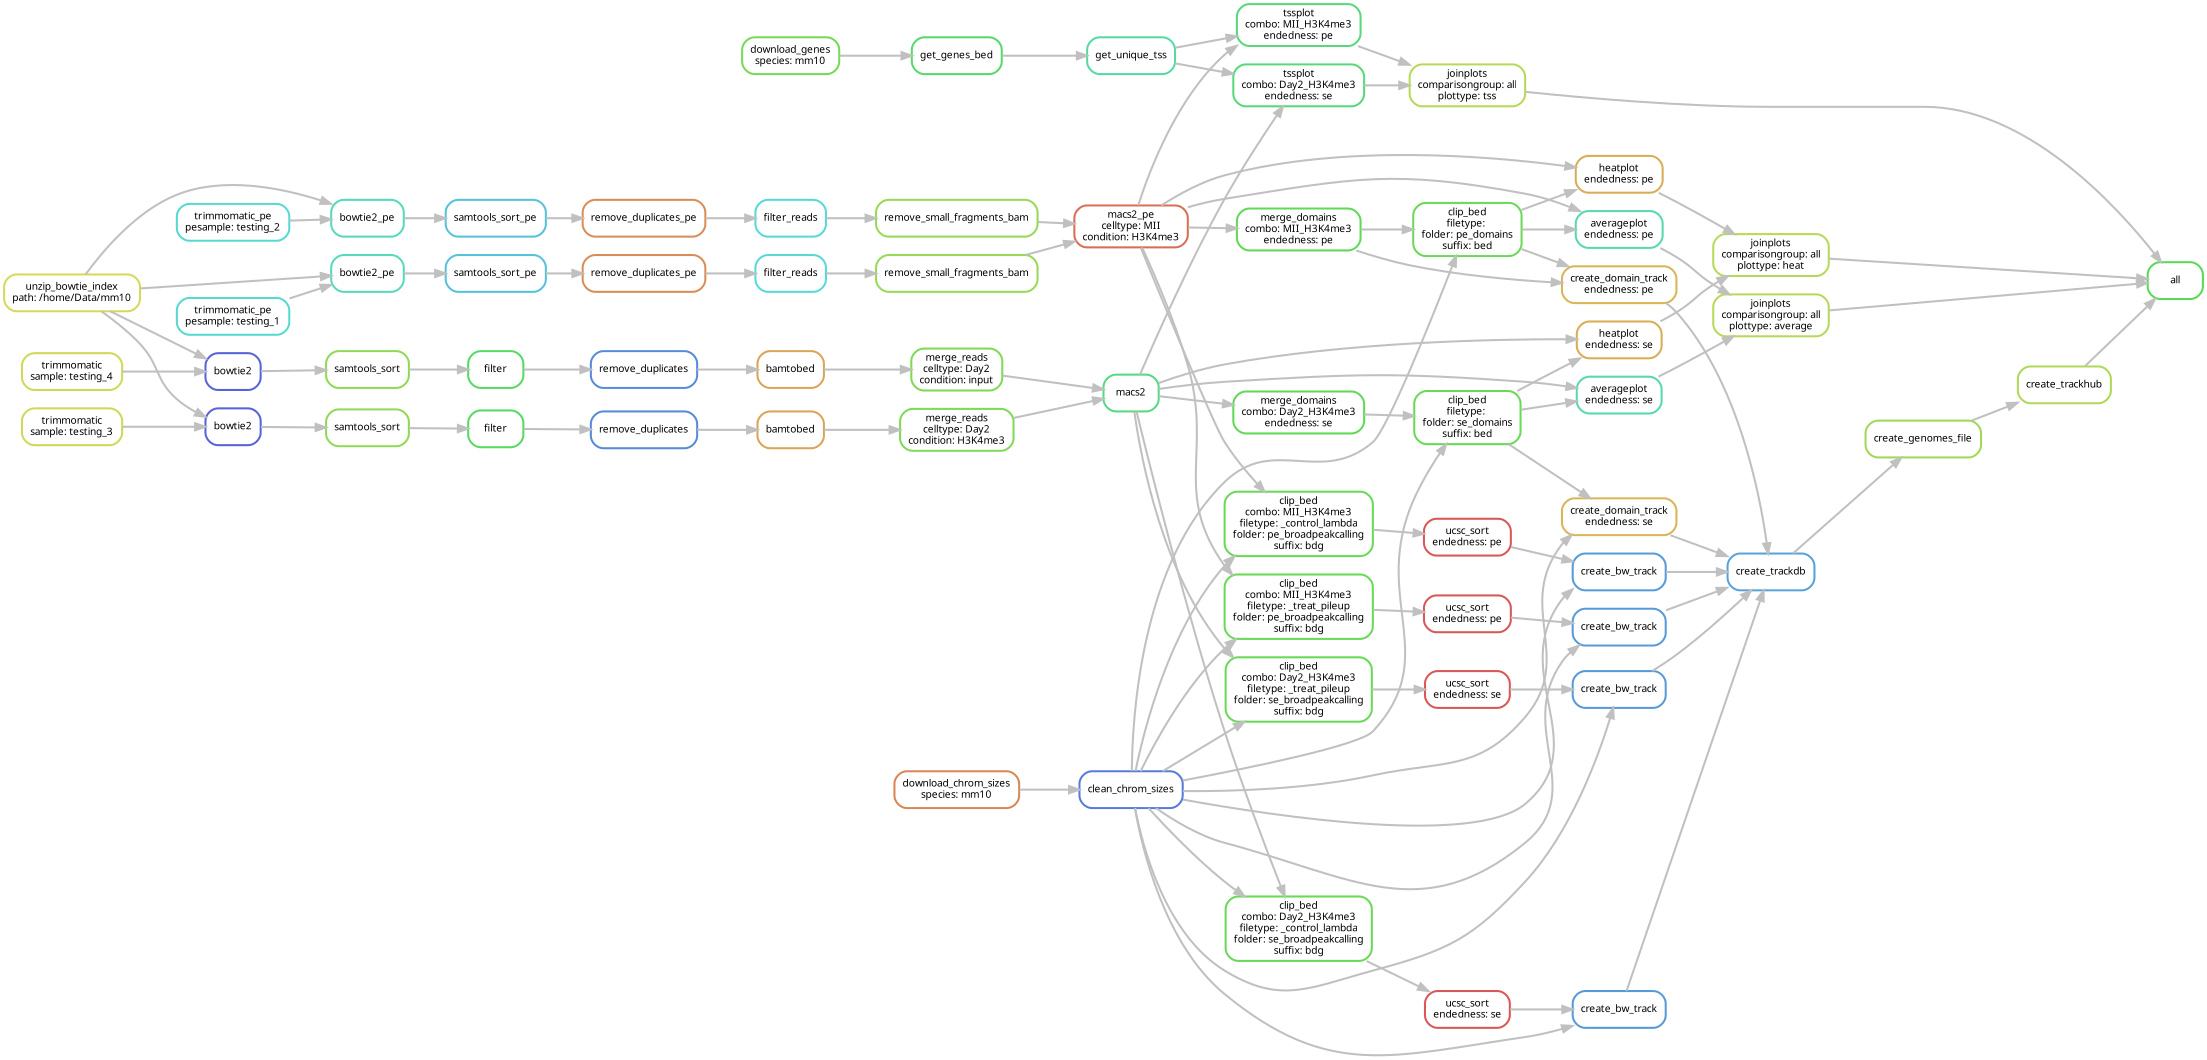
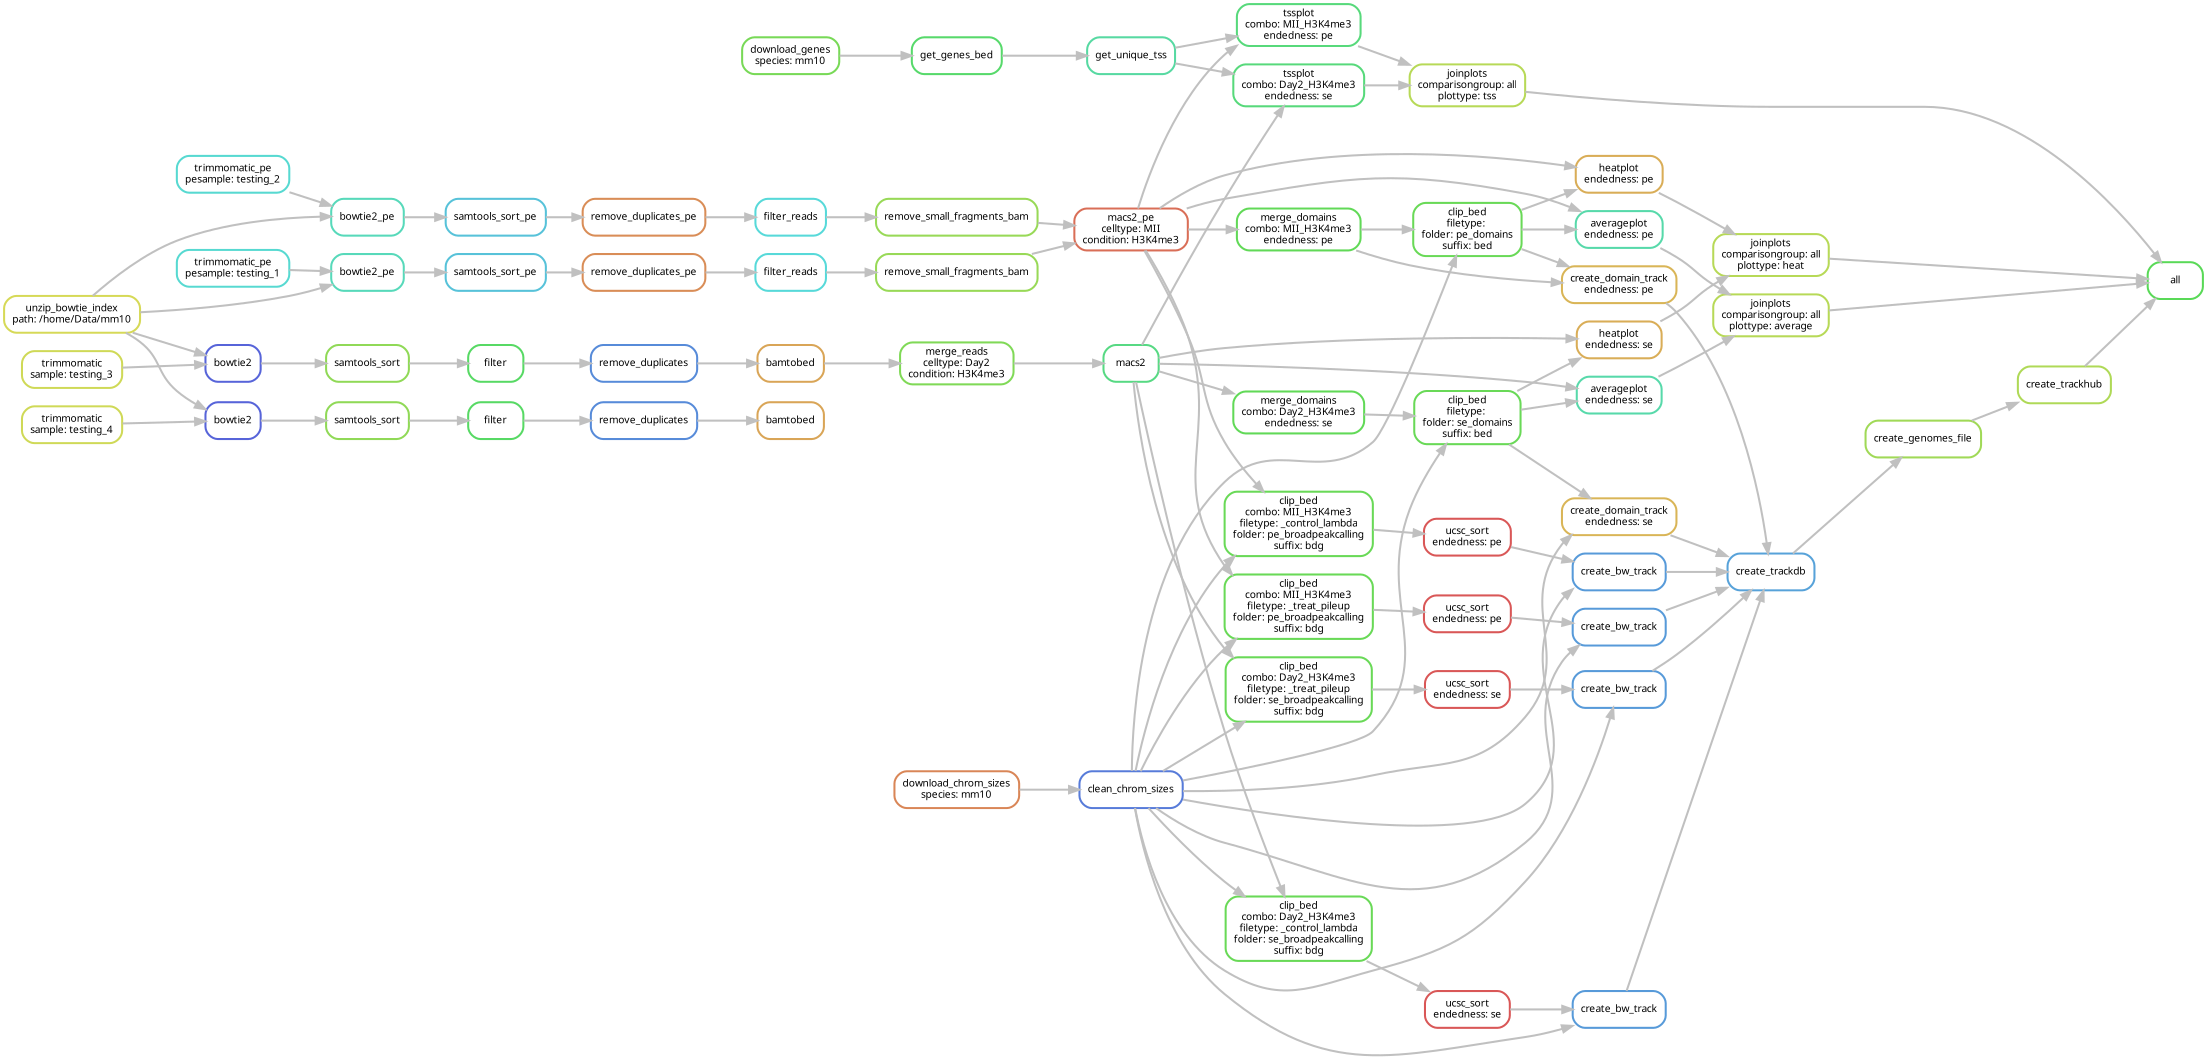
node "merge_reads celltype: Day2 condition: input": removed
